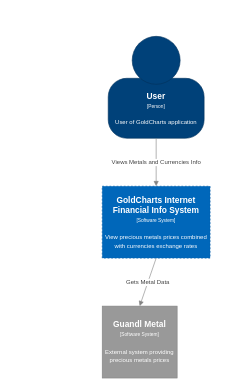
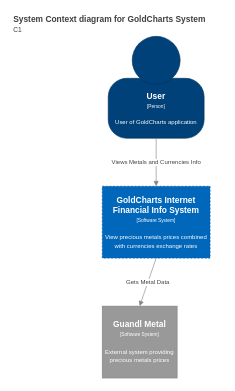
node "System Context diagram for GoldCharts System C1": added
